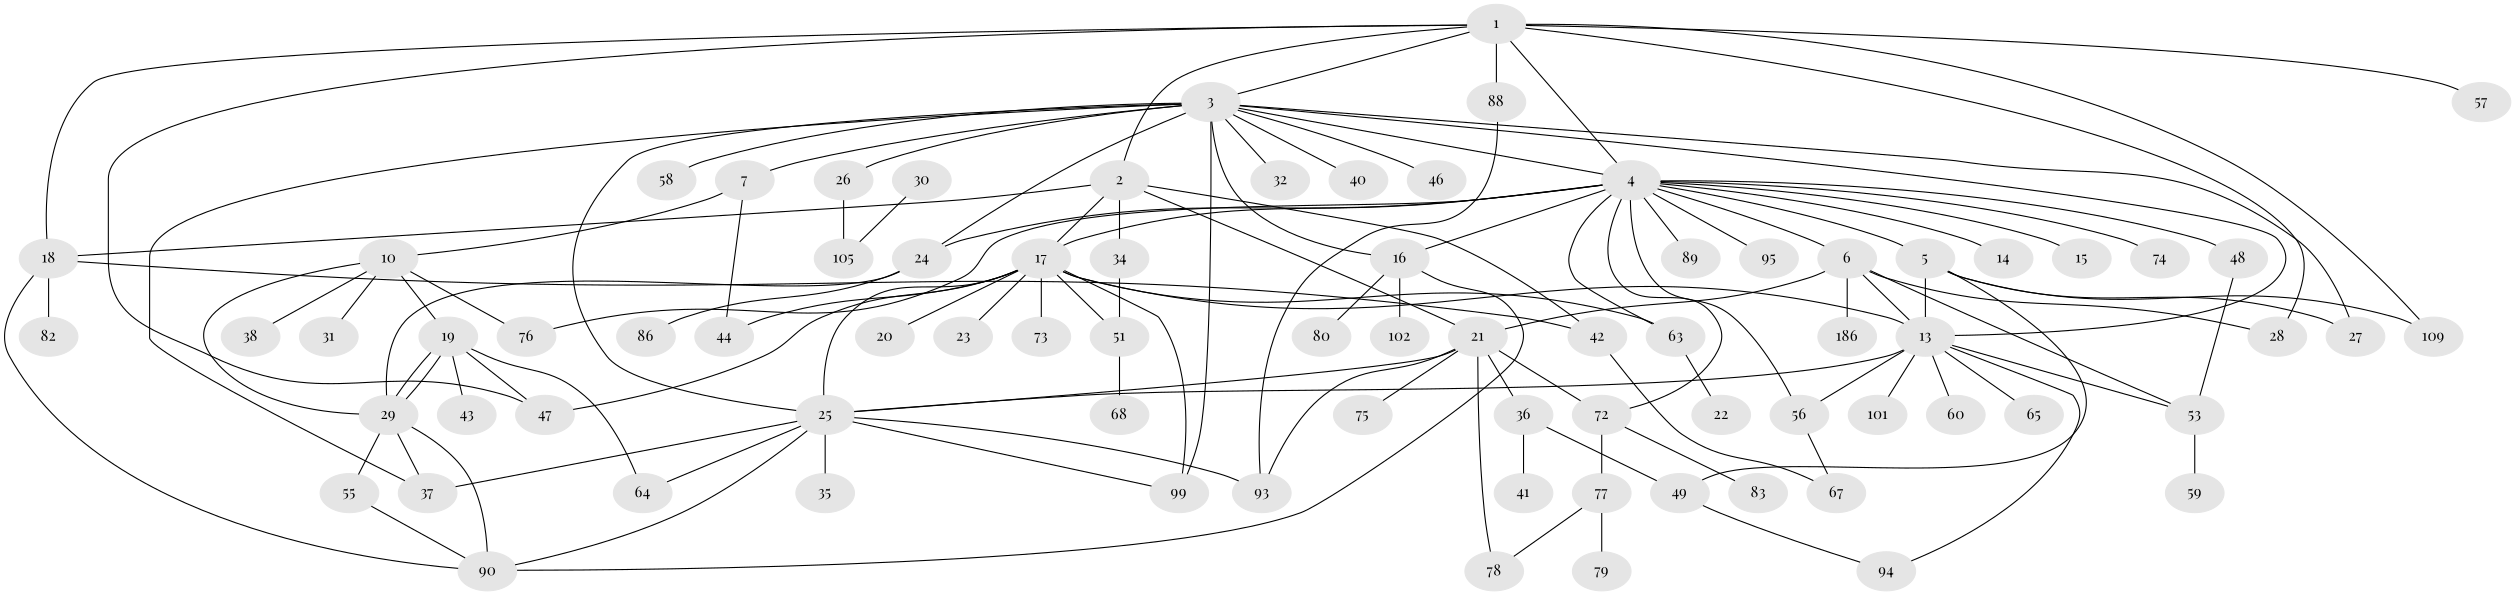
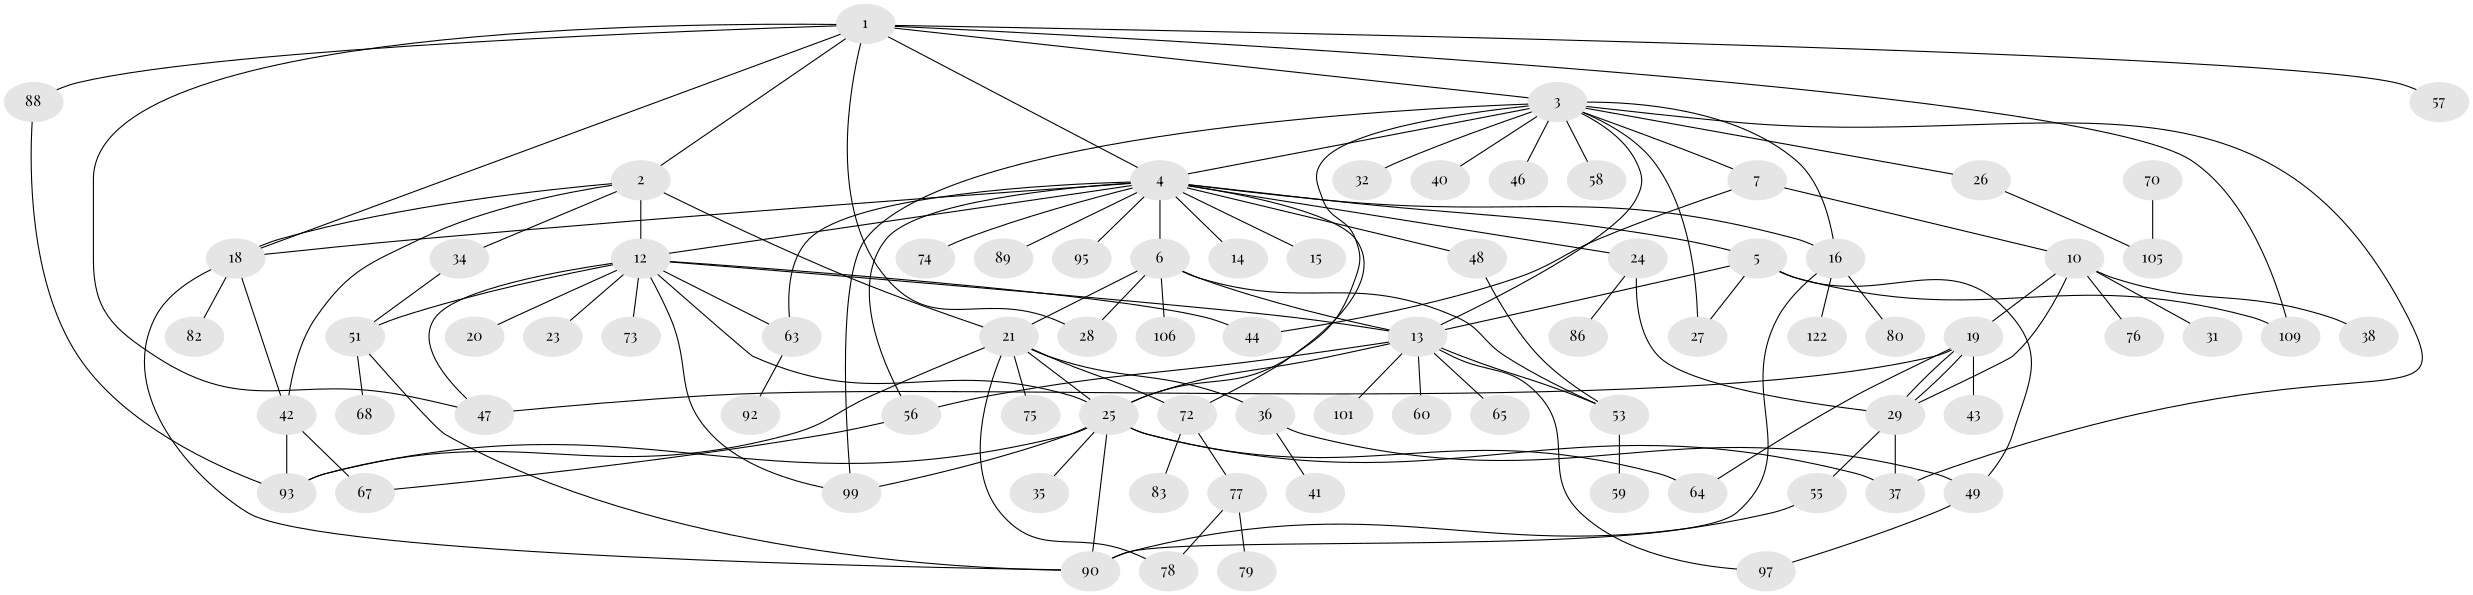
edge "3" -- "24": removed
node "30": label "30" -> "70"
edge "4" -- "76": now "4" -- "18"
node "17": label "17" -> "12"
node "102": label "102" -> "122"
node "186": label "186" -> "106"
node "22": label "22" -> "92"
edge "42" -- "93": added
edge "29" -- "90": now "51" -- "90"
node "94": label "94" -> "97"
